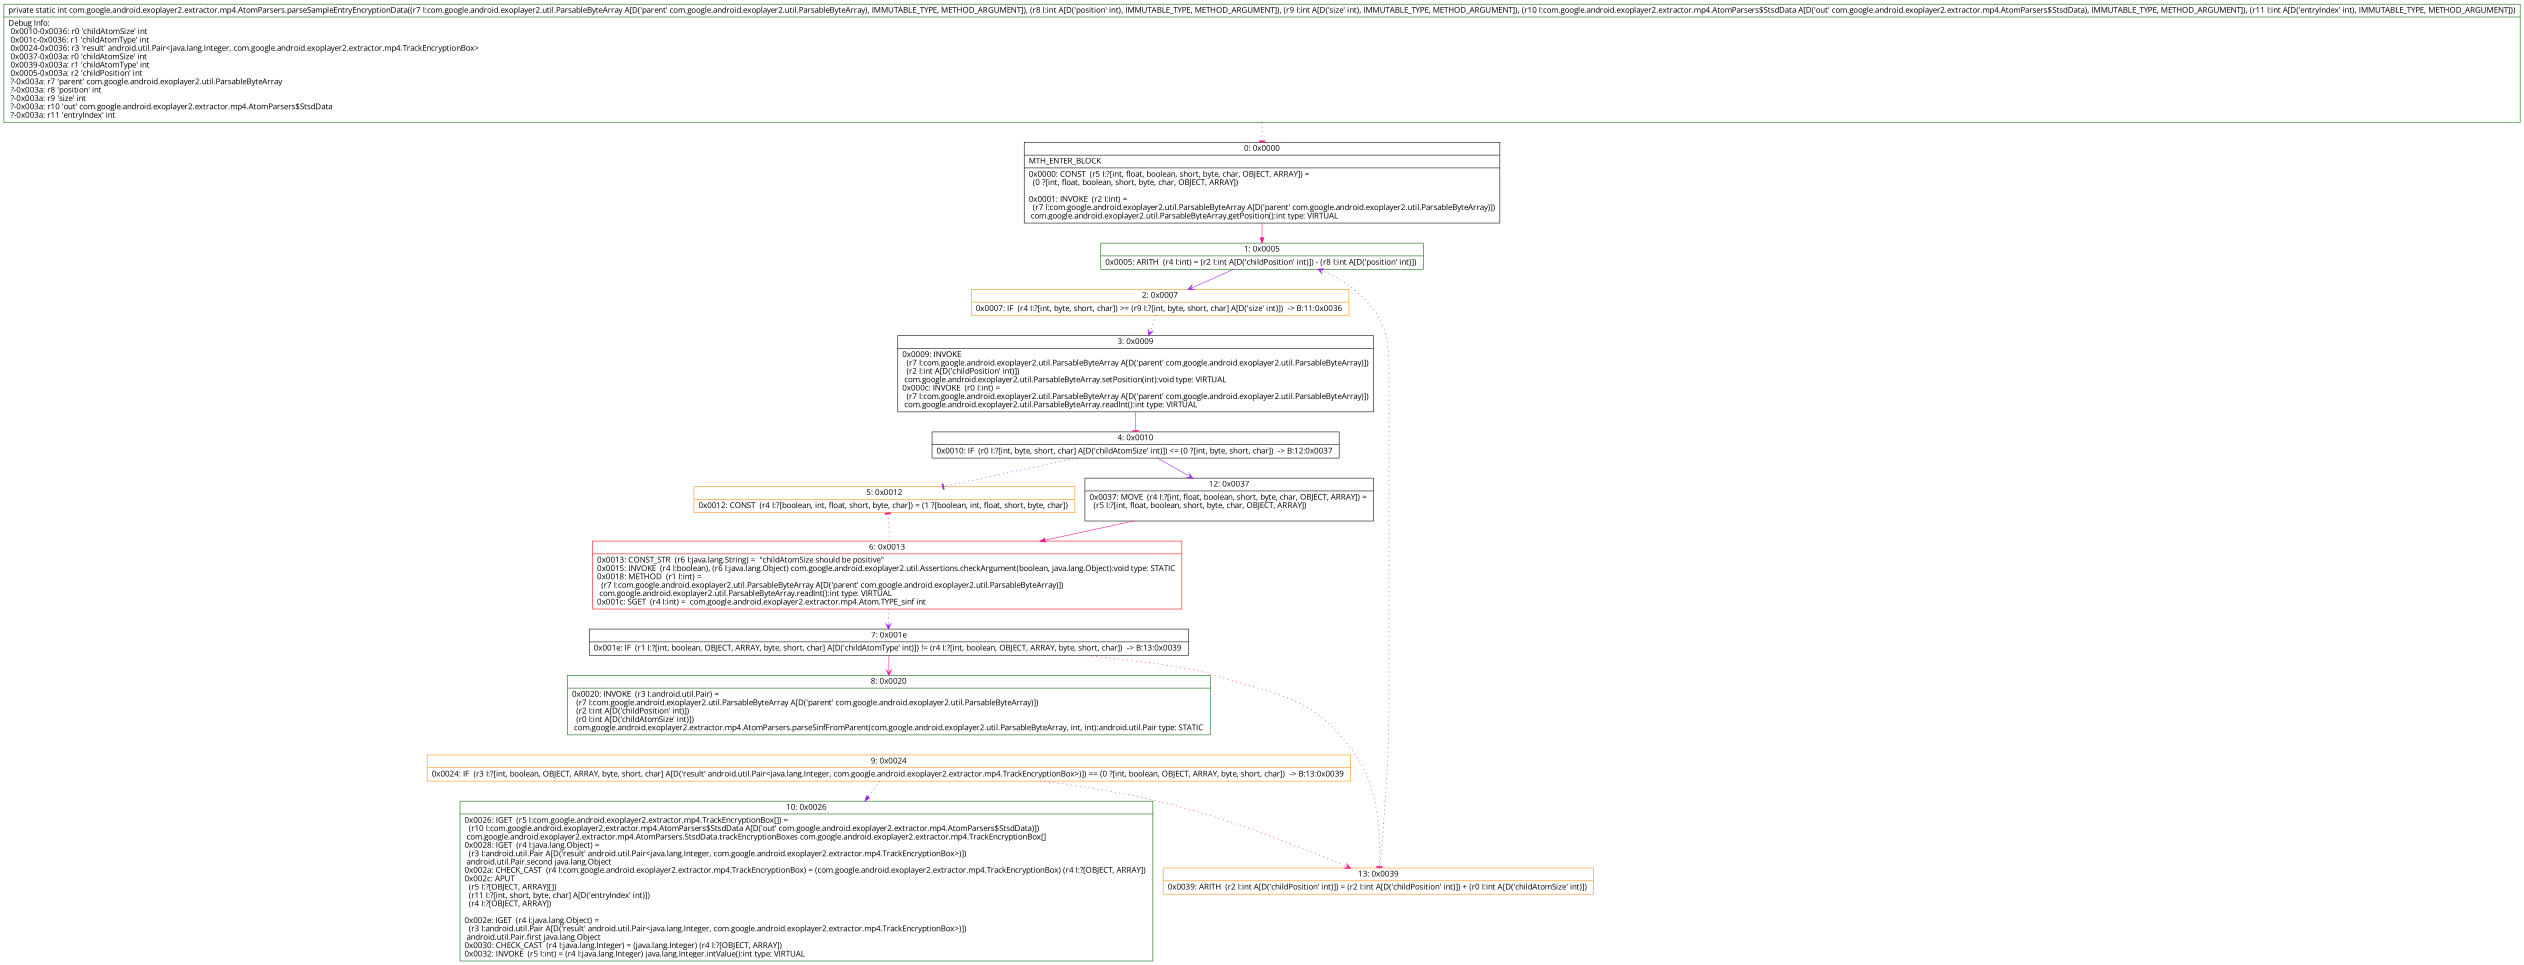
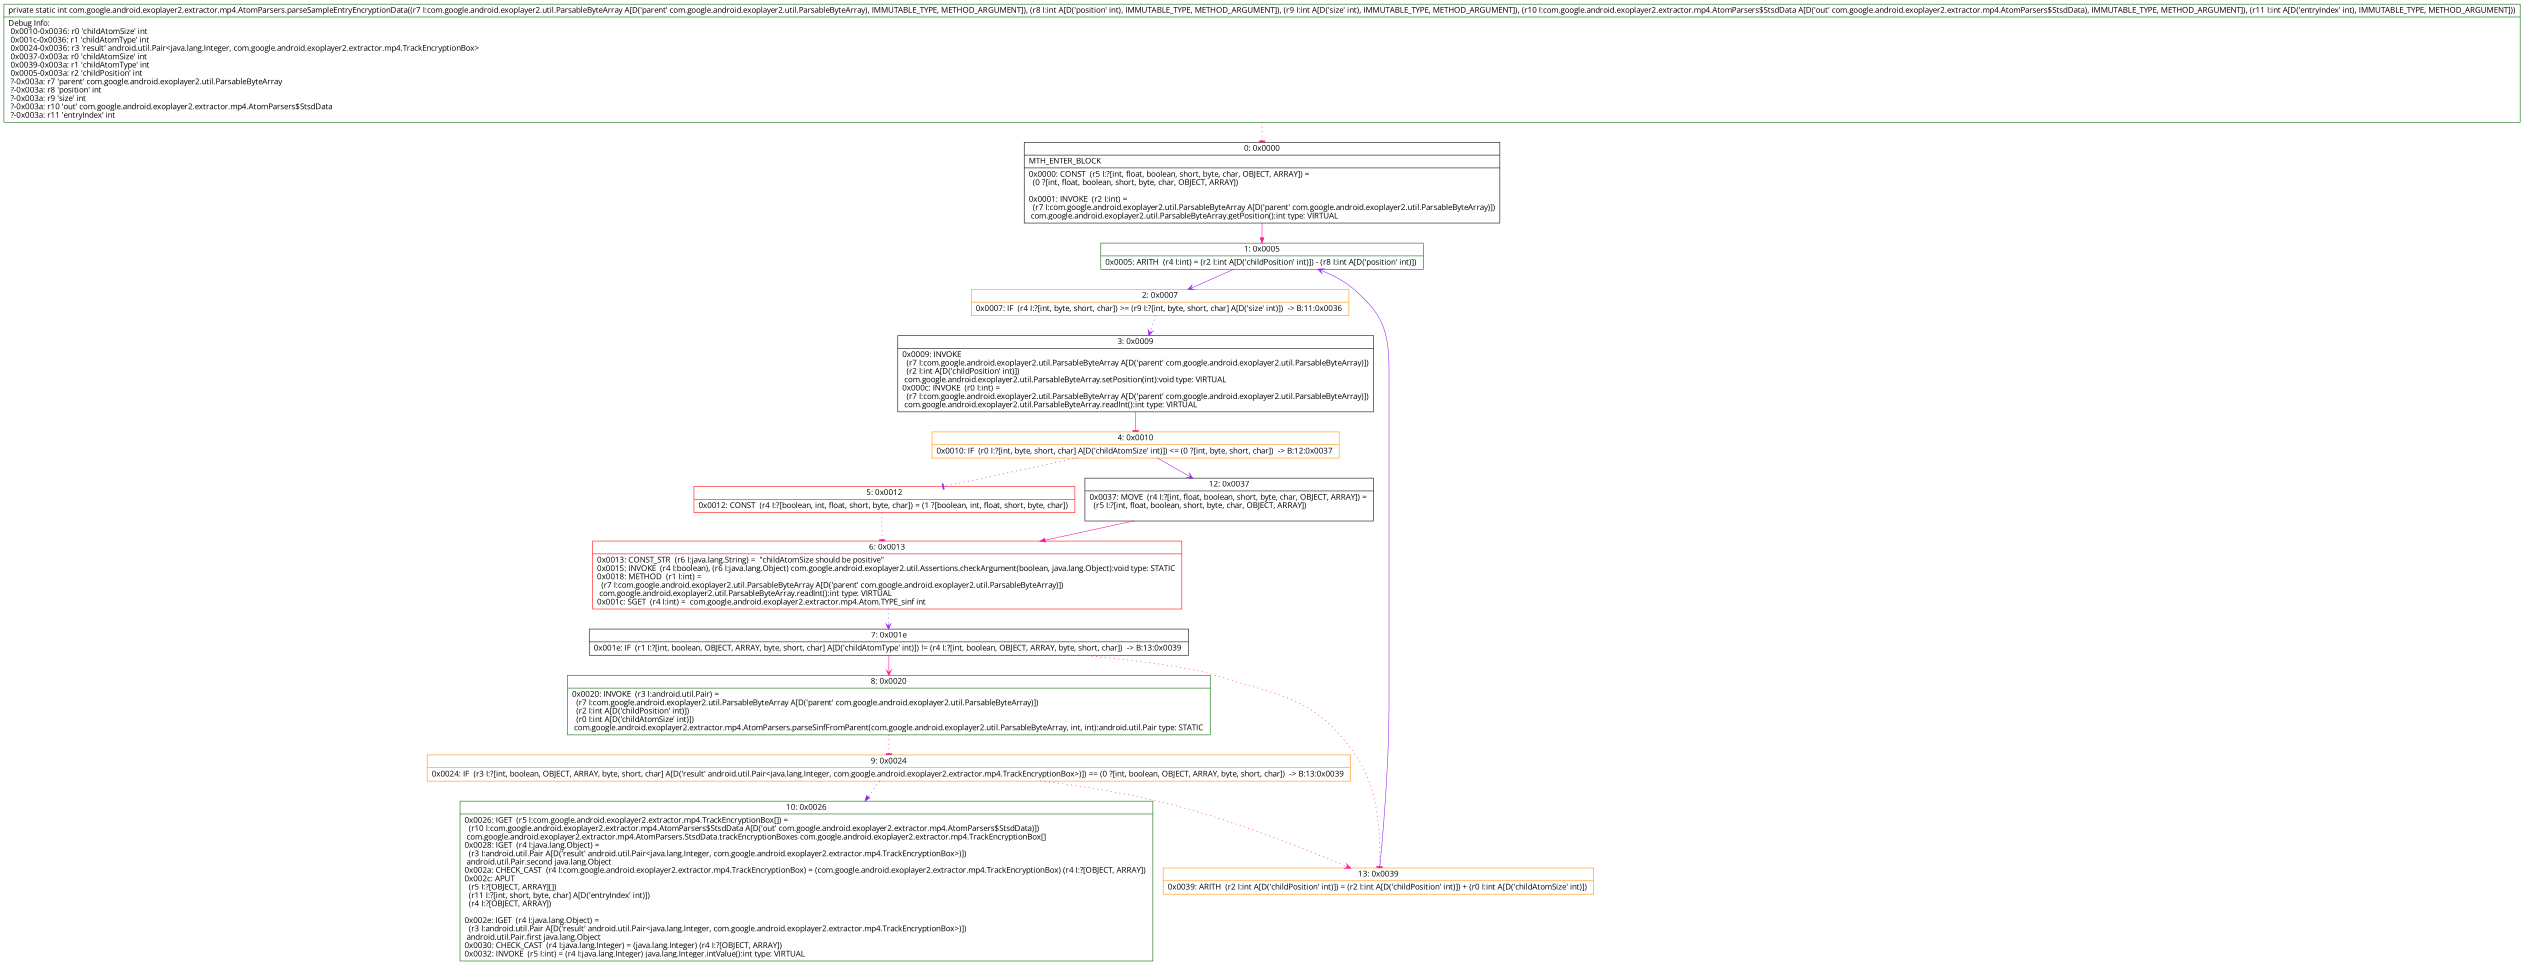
node "4: 0x0010": color black -> darkorange
node "5: 0x0012": color darkorange -> red
edge "6: 0x0013" -> "5: 0x0012": reversed
edge "13: 0x0039" -> "1: 0x0005": style dotted -> solid
edge "8: 0x0020" -> "9: 0x0024": added
